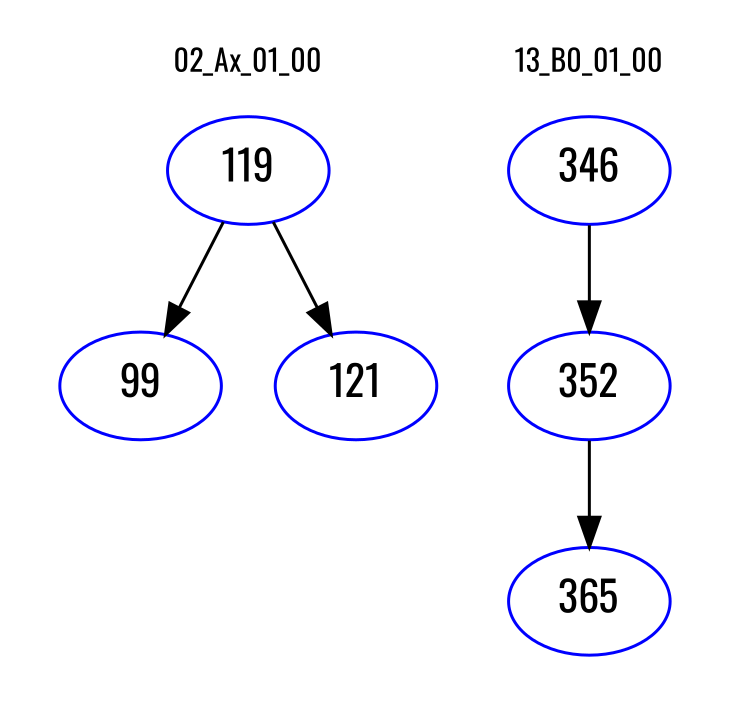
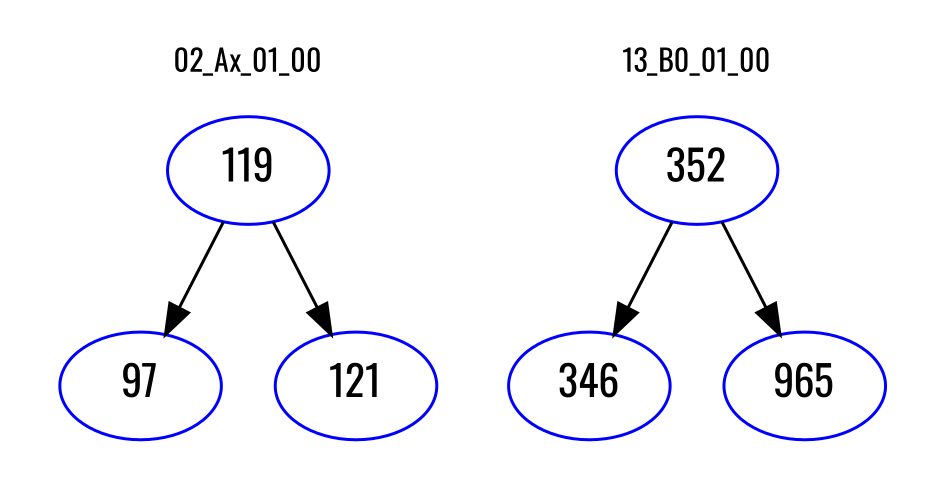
edge "346" -> "352": reversed
node "99": label "99" -> "97"
node "365": label "365" -> "965"
